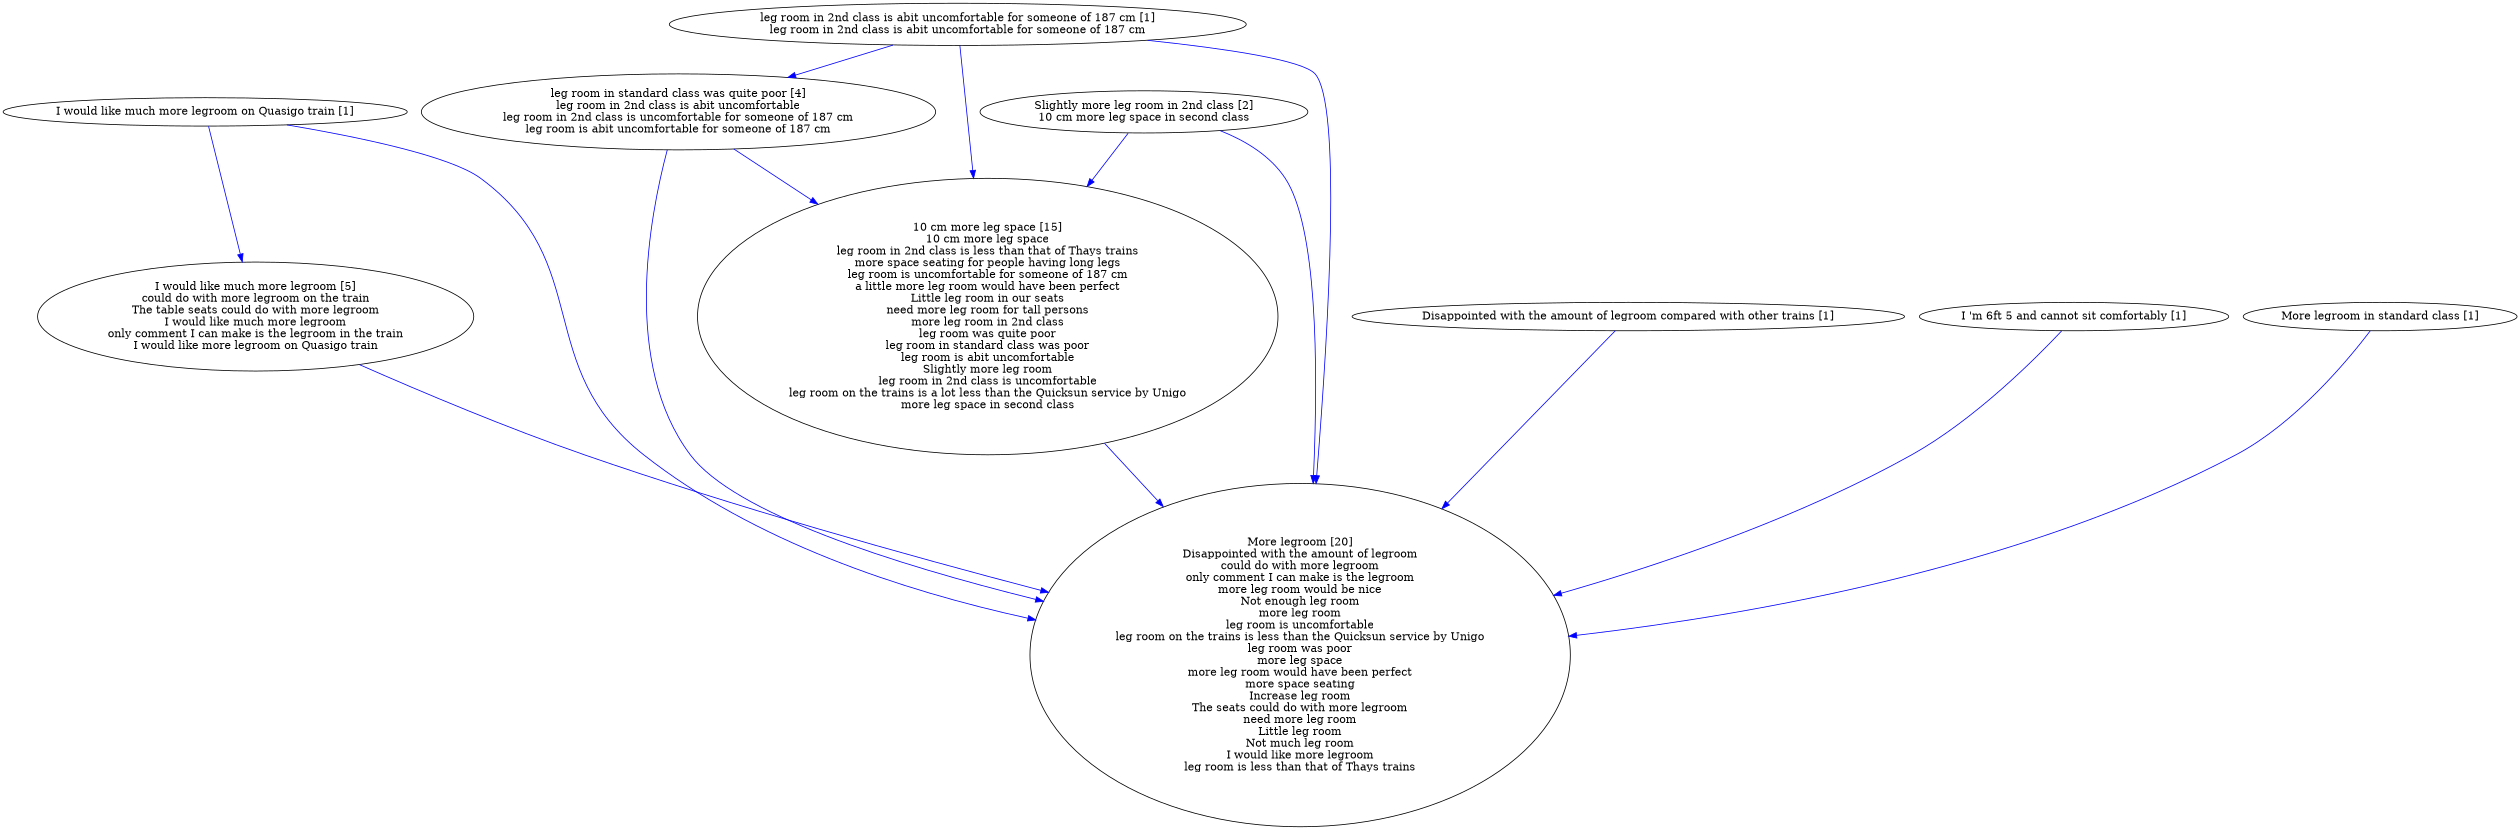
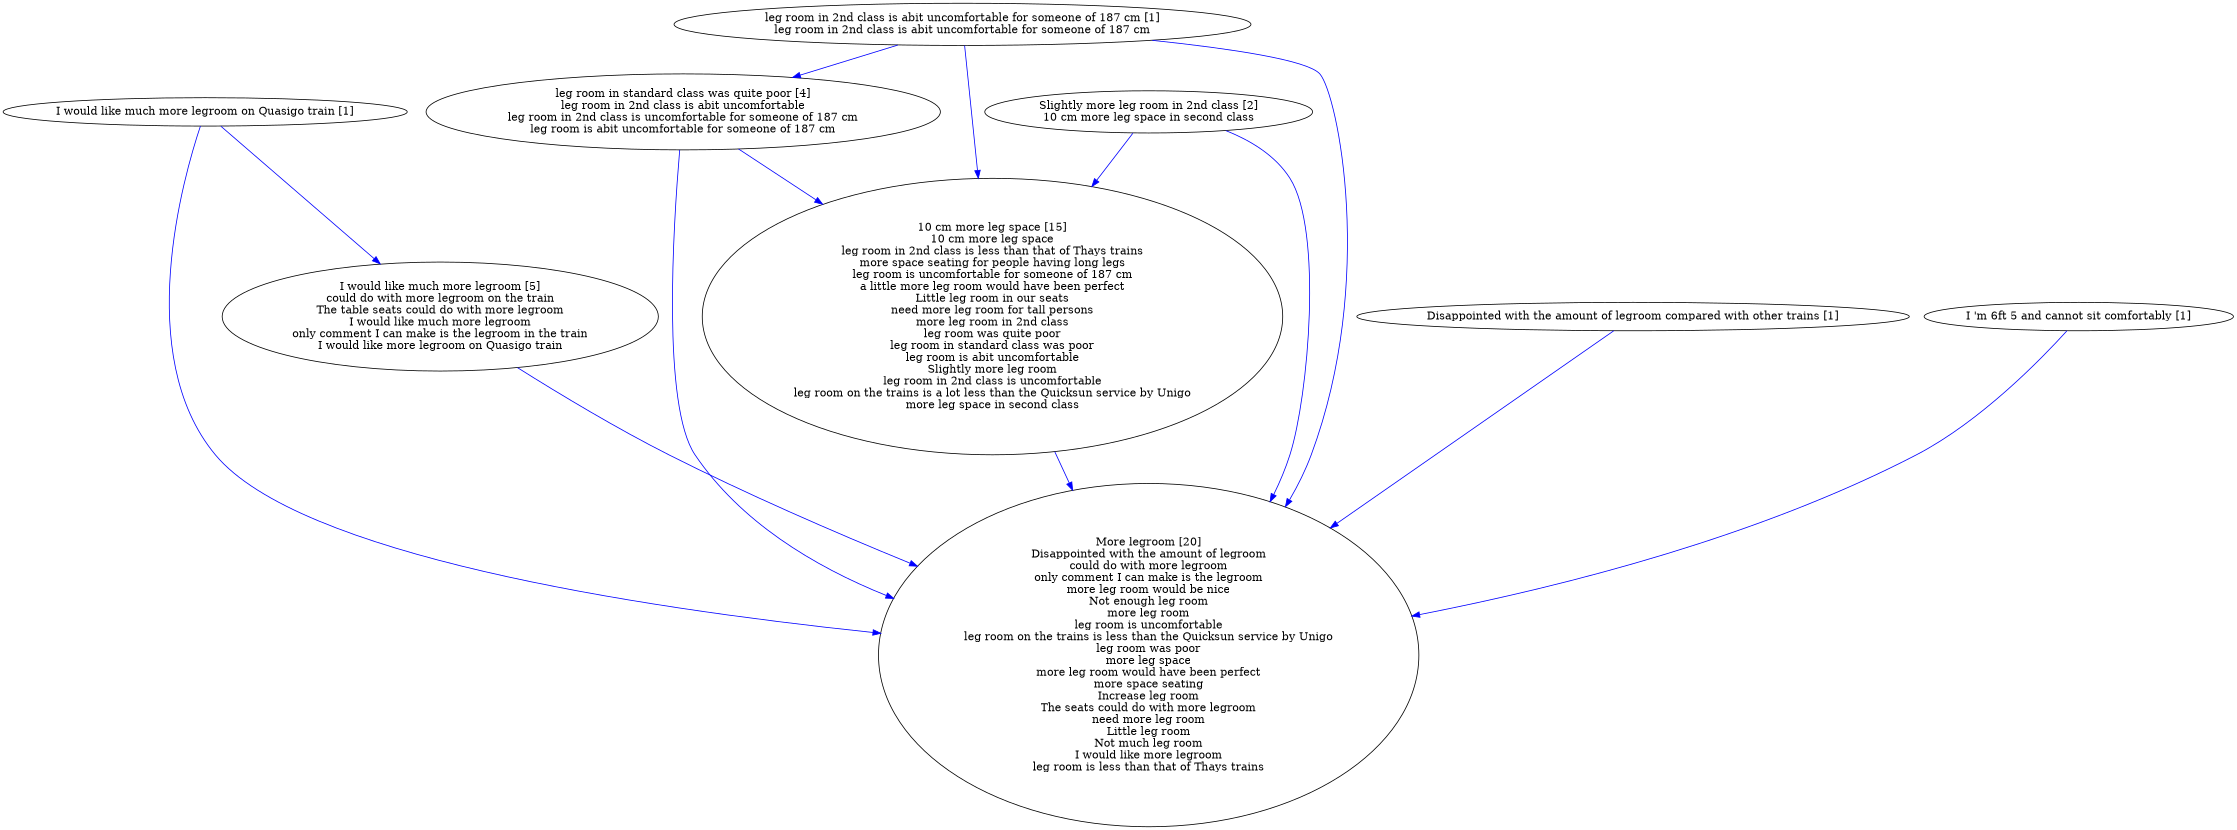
node "More legroom in standard class [1]": removed
